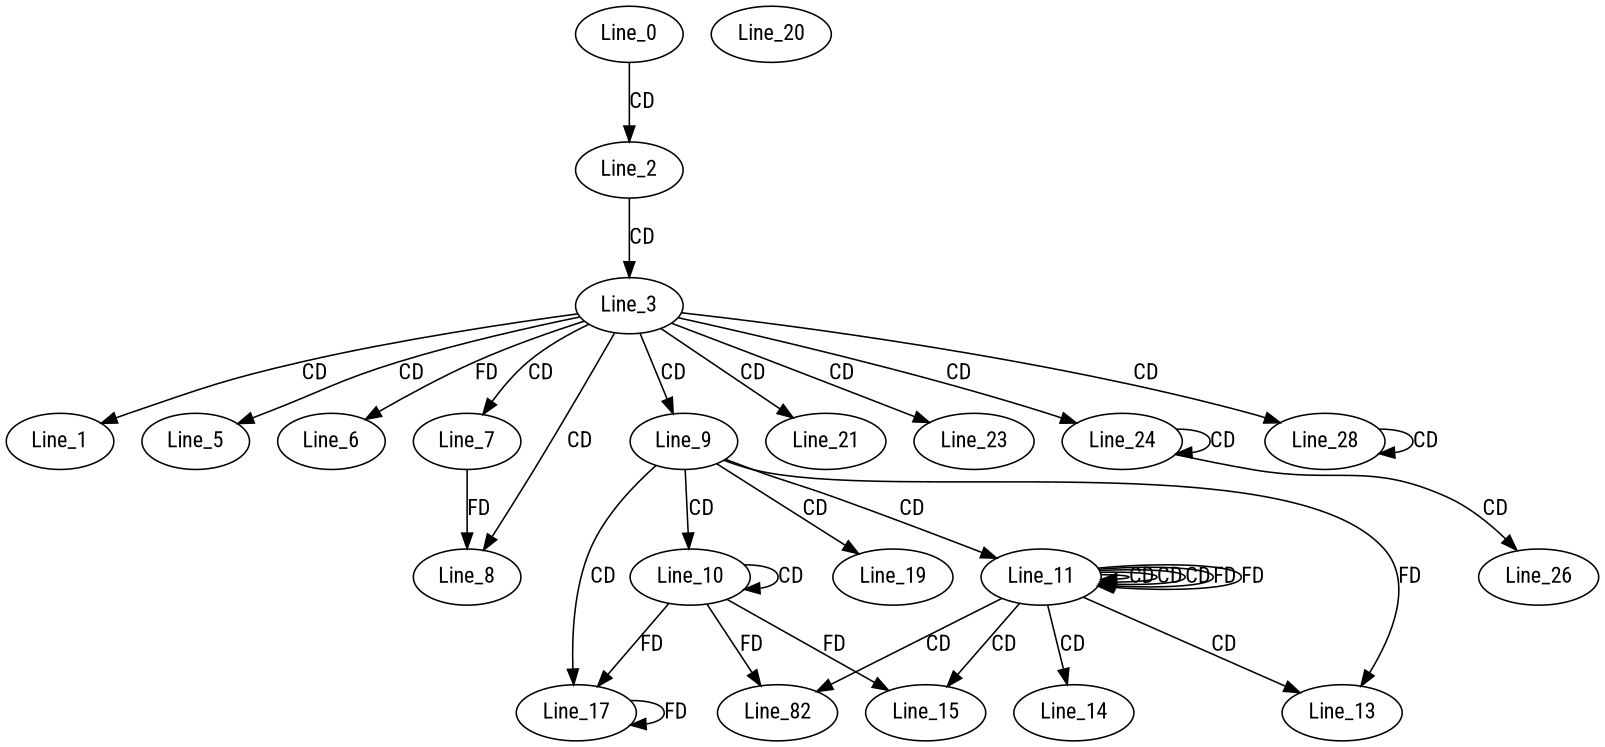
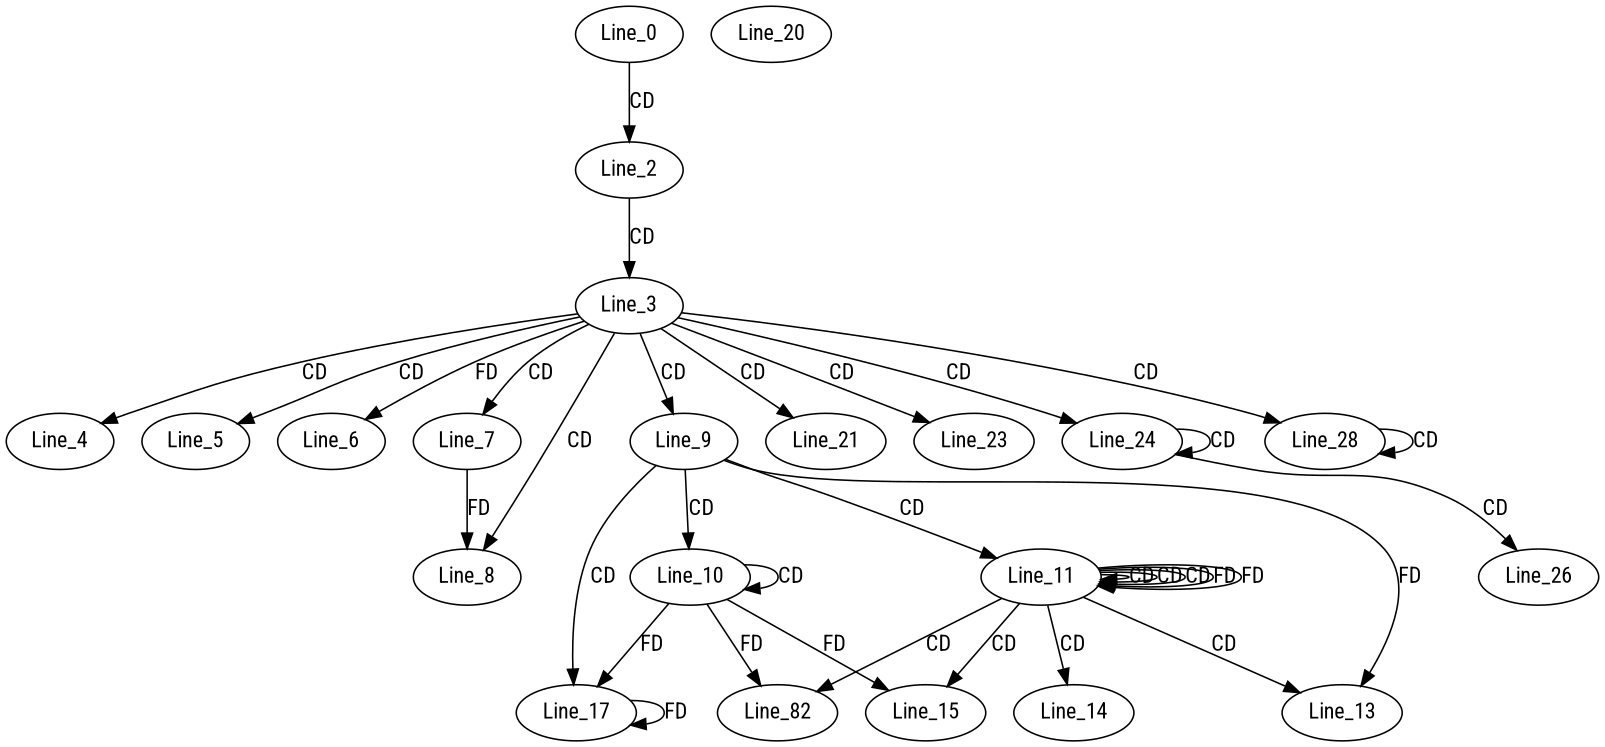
node "Line_1": label "Line_1" -> "Line_4"
node "Line_19": removed
